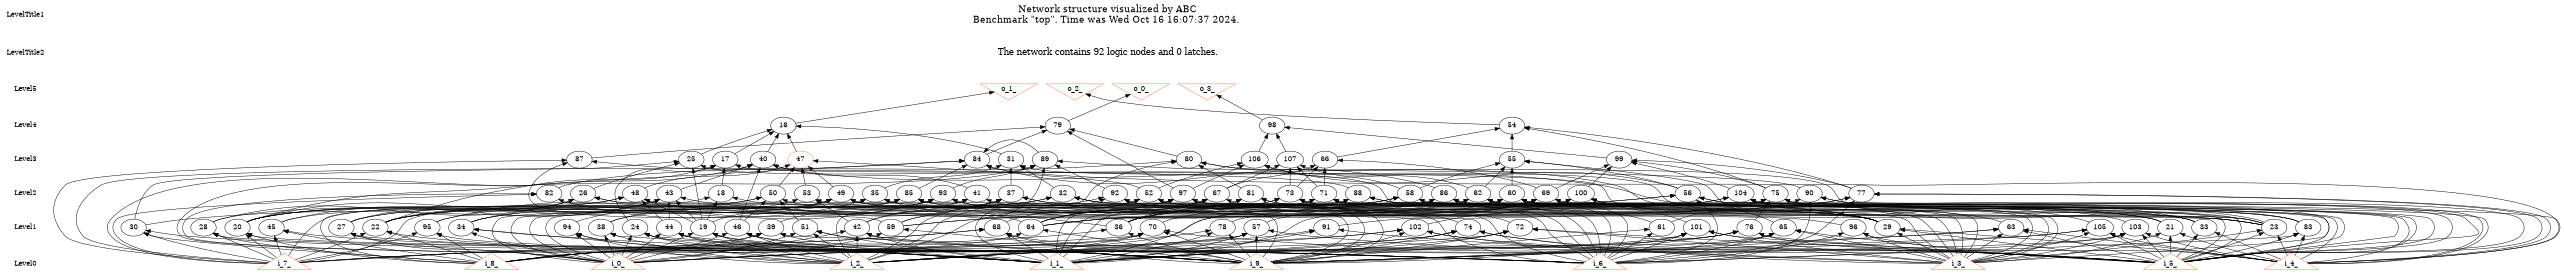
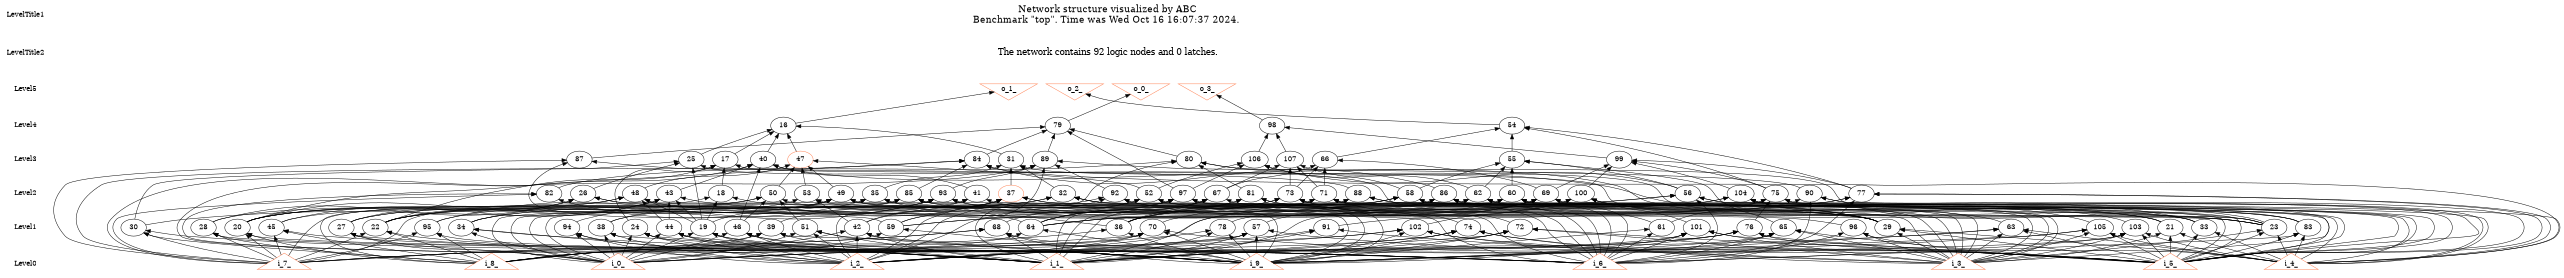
edge "89" -> "84": now "89" -> "79"
node "37": color black -> coral
